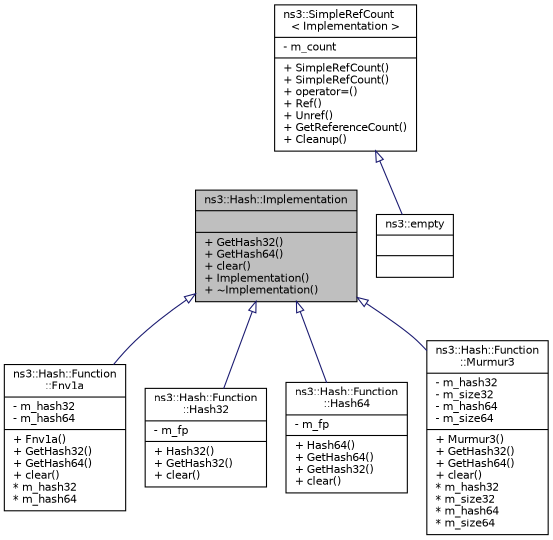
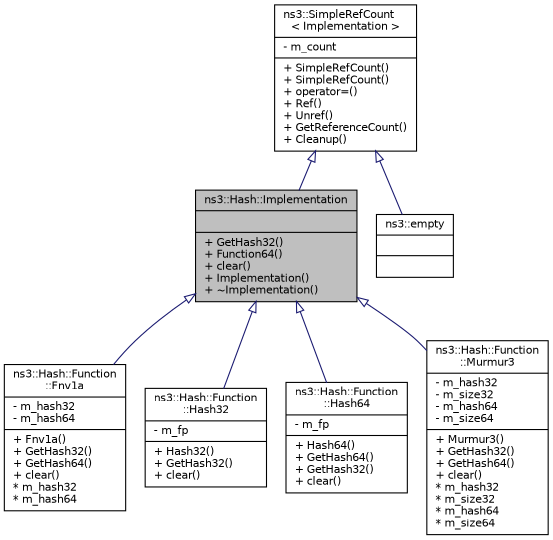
edge "ns3::Hash::Implementation" -> "ns3::SimpleRefCount": added
node "ns3::Hash::Implementation": text "+ GetHash64()" -> "+ Function64()"
